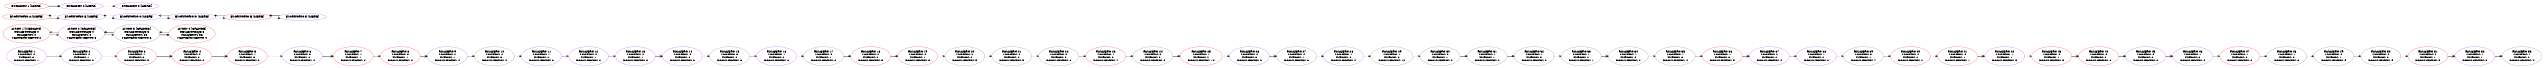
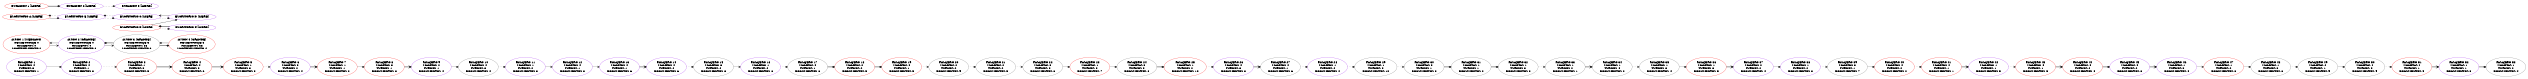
edge "ESCRITORIO D [LIBRE]" -> "ESCRITORIO E [LIBRE]": removed
